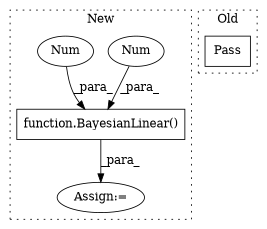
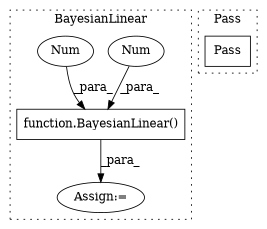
cluster "New": label "New" -> "BayesianLinear"
cluster "Old": label "Old" -> "Pass"
